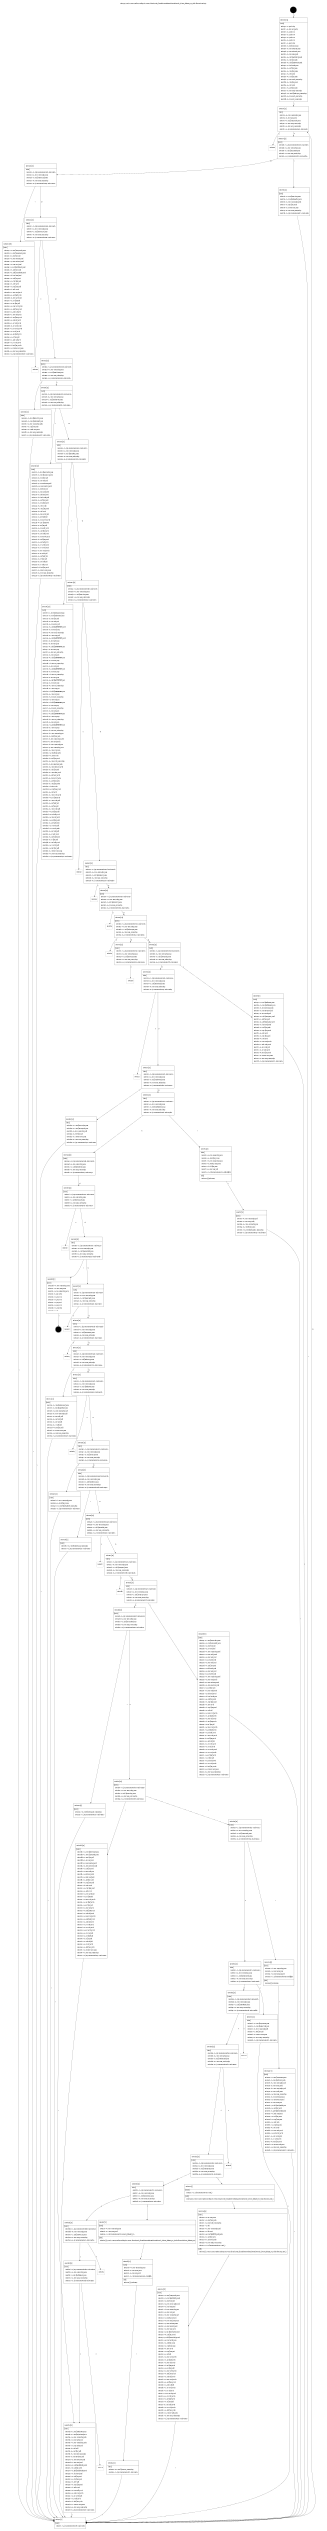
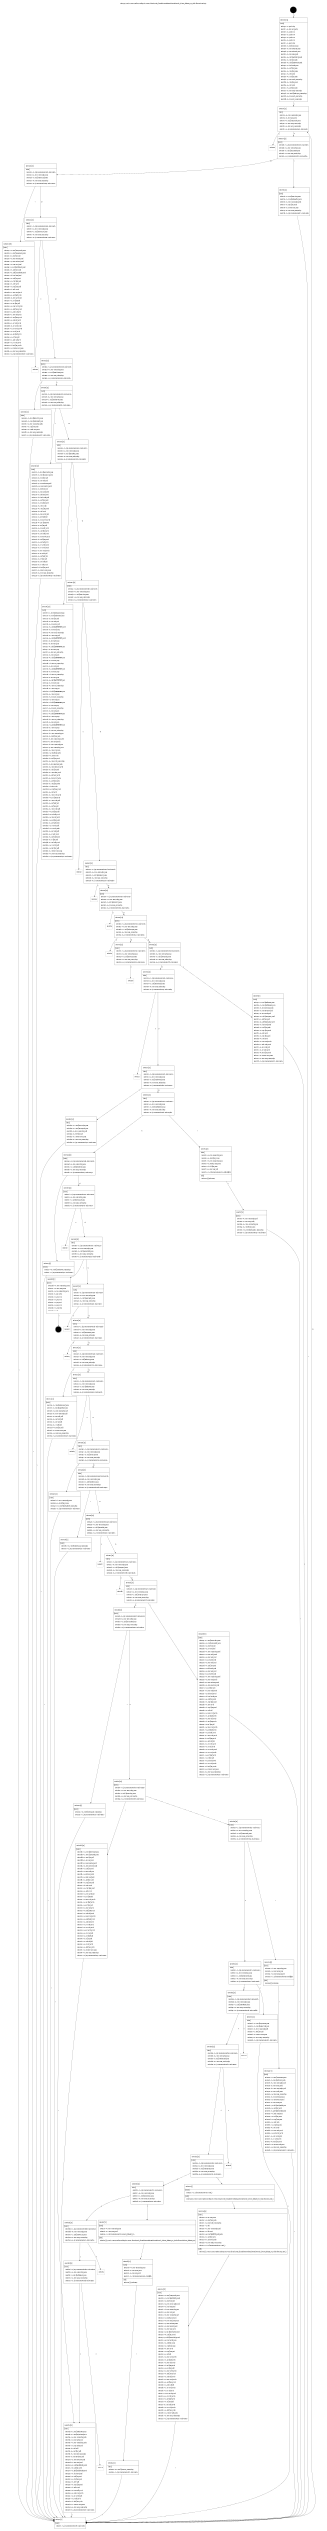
node "0x4021e7 [15]": added
